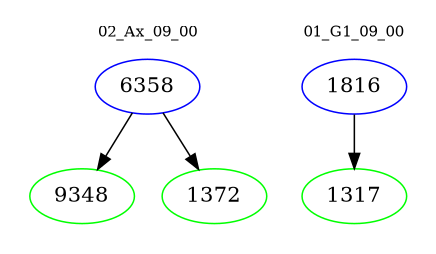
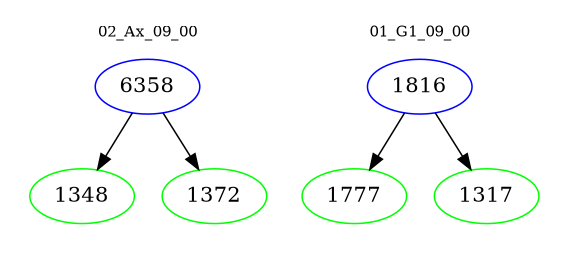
node "9348": label "9348" -> "1348"
node "1777": added
